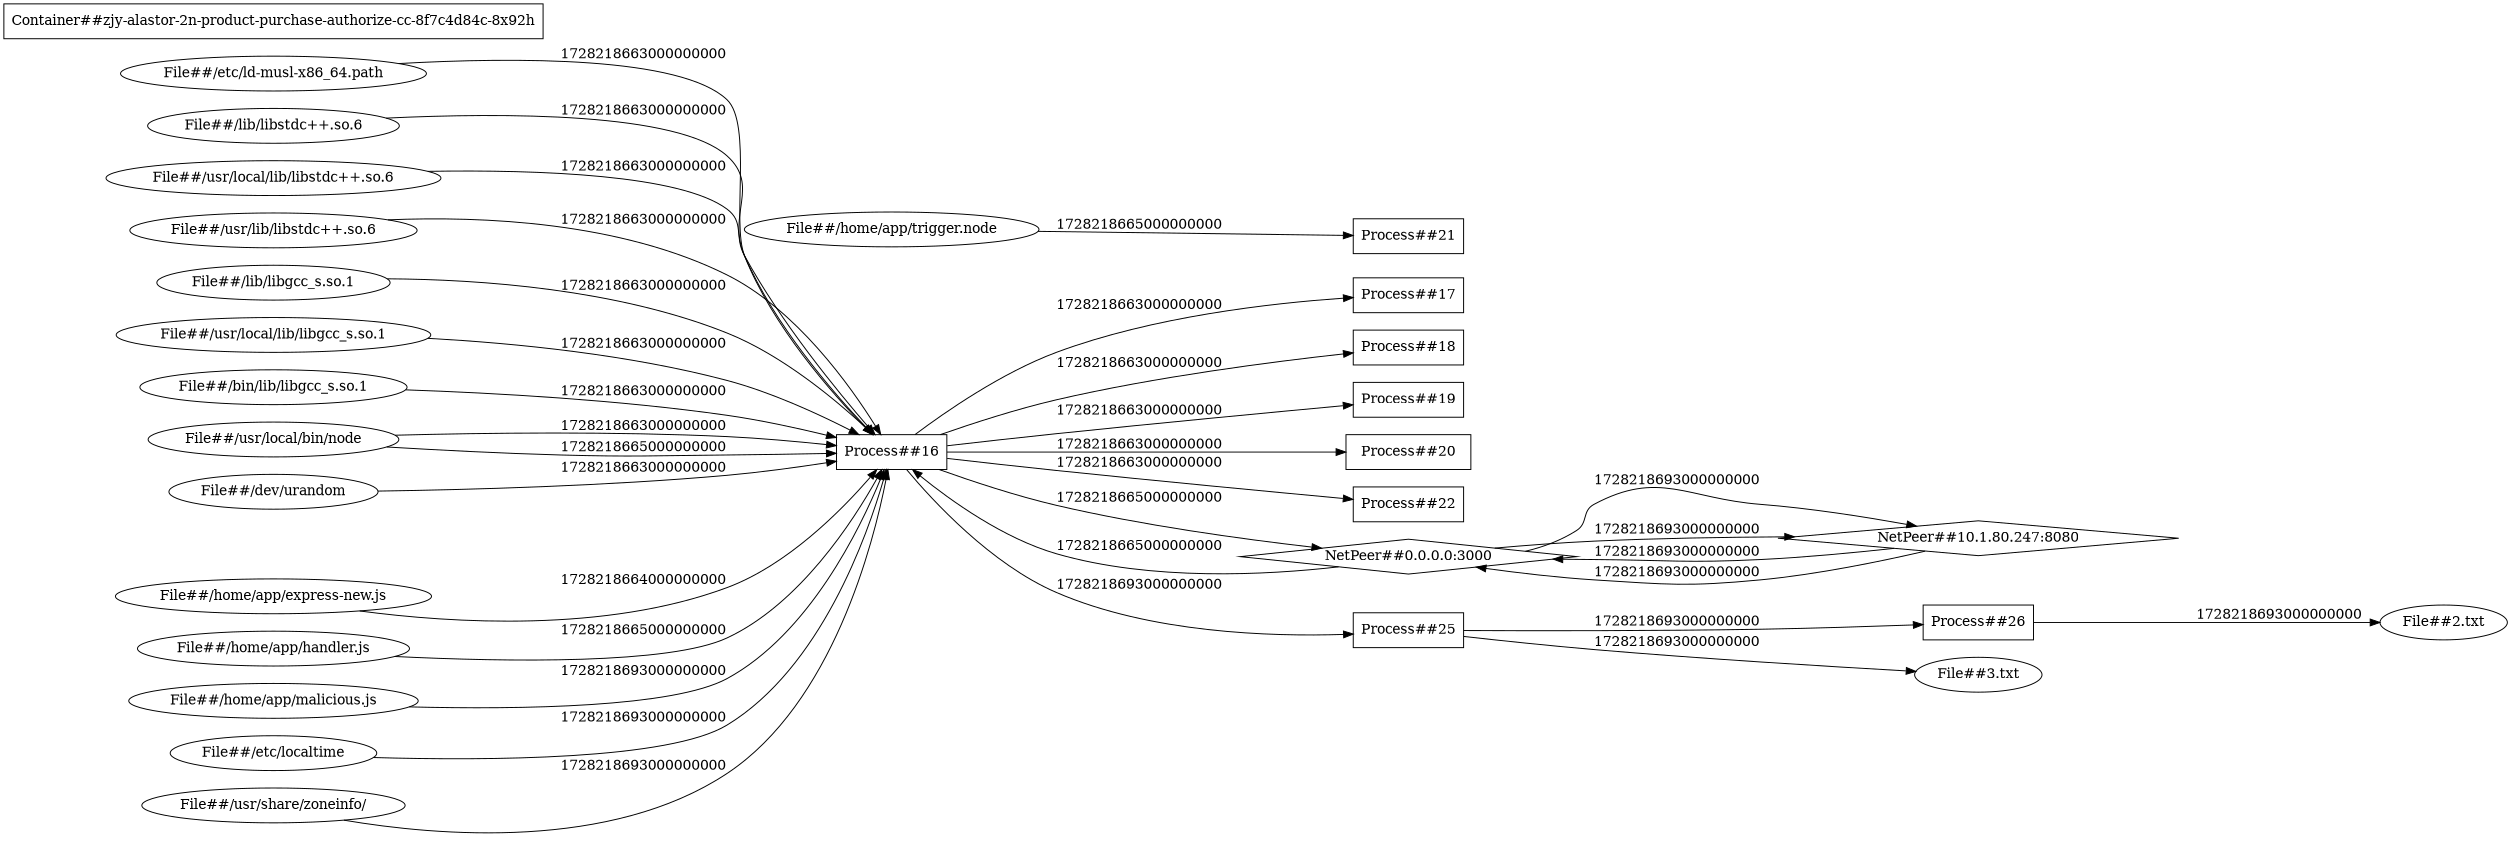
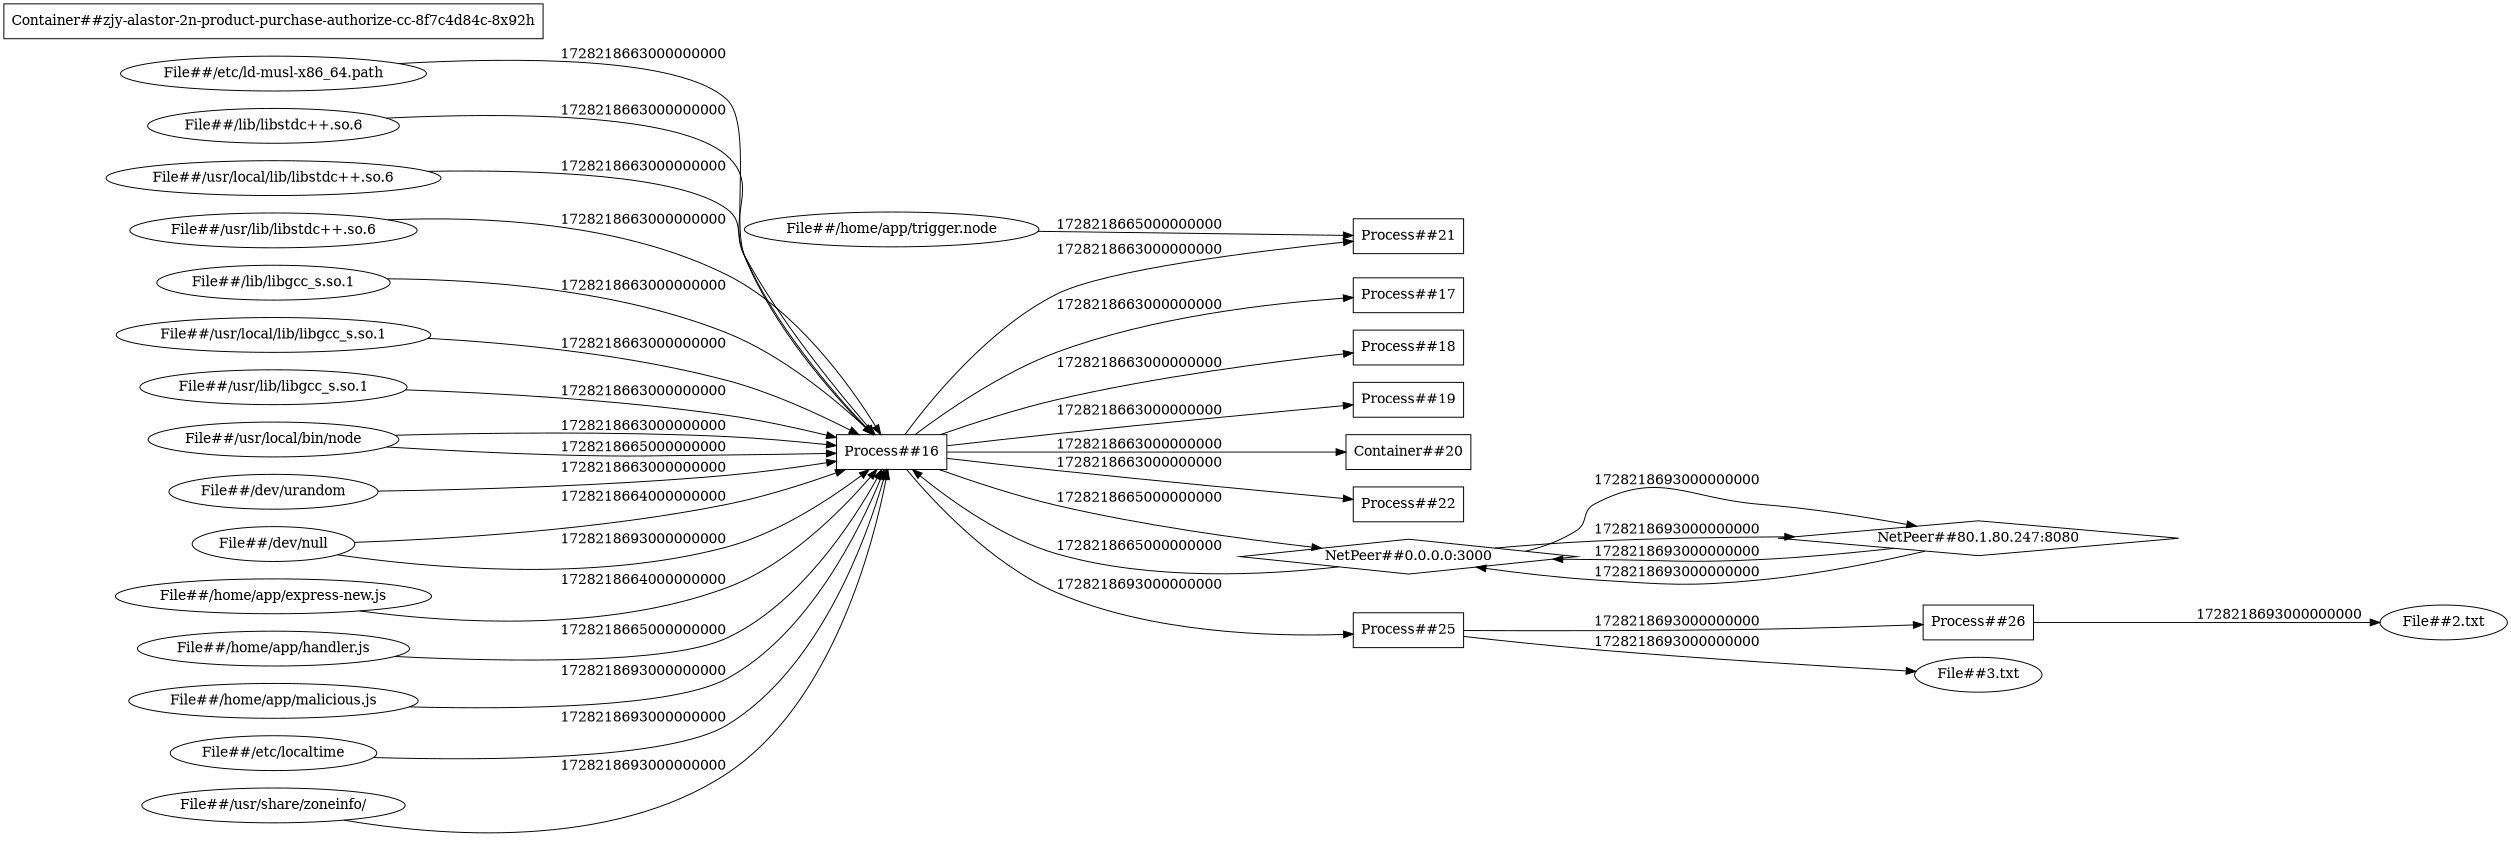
edge "Process##16" -> "Process##21": added, label "1728218663000000000"
node "File##/bin/lib/libgcc_s.so.1": label "File##/bin/lib/libgcc_s.so.1" -> "File##/usr/lib/libgcc_s.so.1"
node "Process##20": label "Process##20" -> "Container##20"
node "NetPeer##10.1.80.247:8080": label "NetPeer##10.1.80.247:8080" -> "NetPeer##80.1.80.247:8080"
node "File##/dev/null": added
